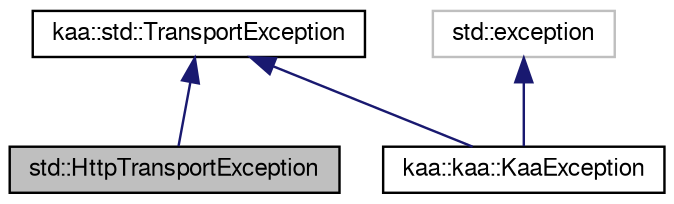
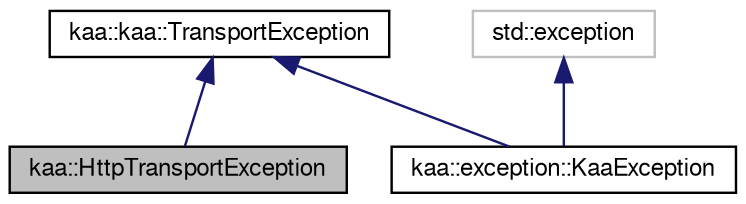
node "kaa::std::TransportException": label "kaa::std::TransportException" -> "kaa::kaa::TransportException"
node "std::HttpTransportException": label "std::HttpTransportException" -> "kaa::HttpTransportException"
node "kaa::kaa::KaaException": label "kaa::kaa::KaaException" -> "kaa::exception::KaaException"
